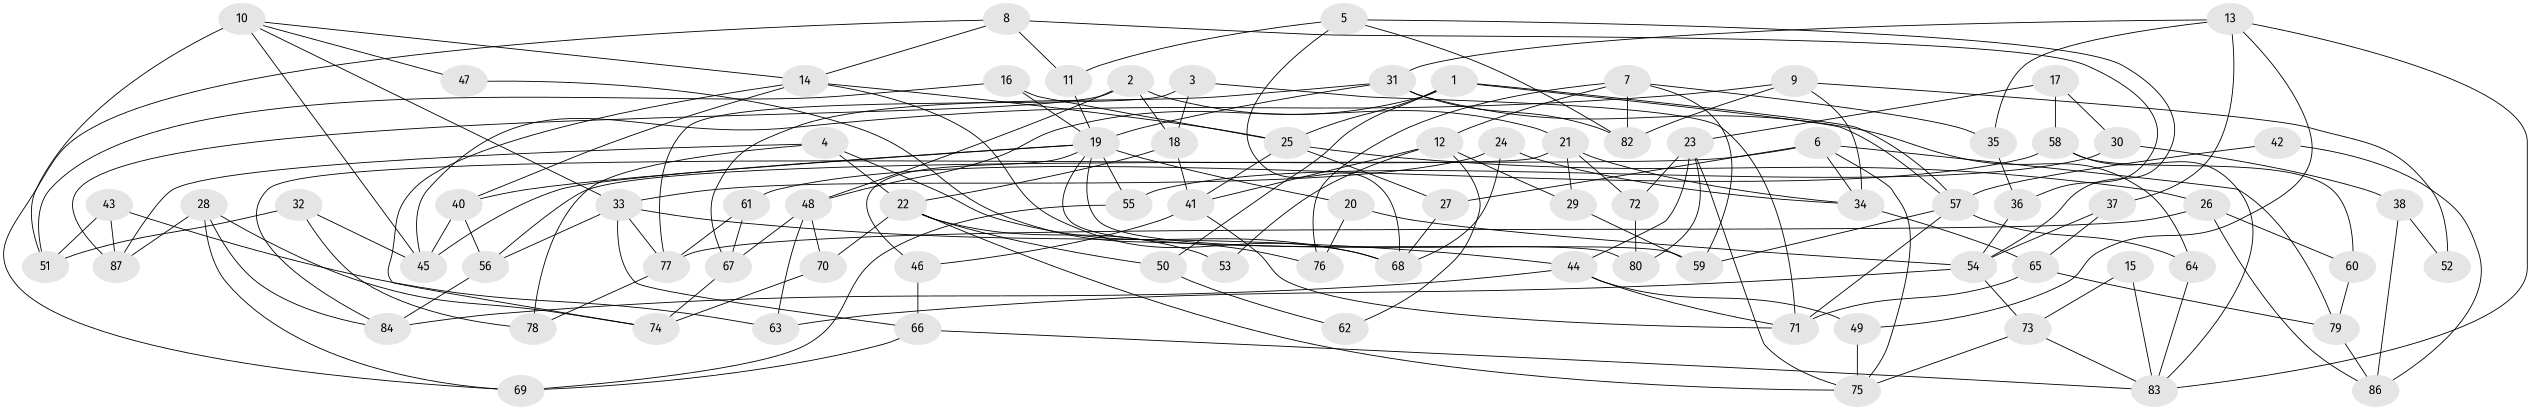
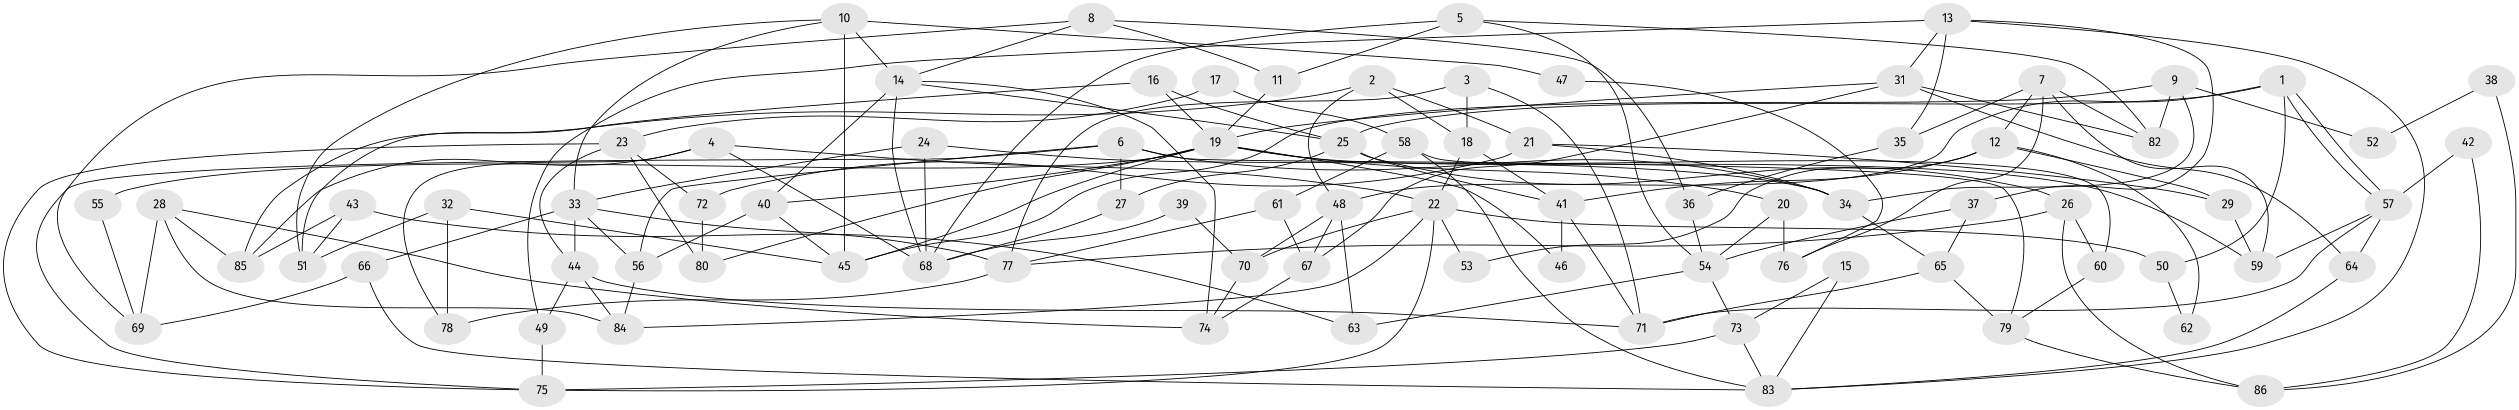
node "30": removed
edge "21" -- "84": now "22" -- "84"
node "39": added
node "87": label "87" -> "85"
edge "46" -- "66": removed
